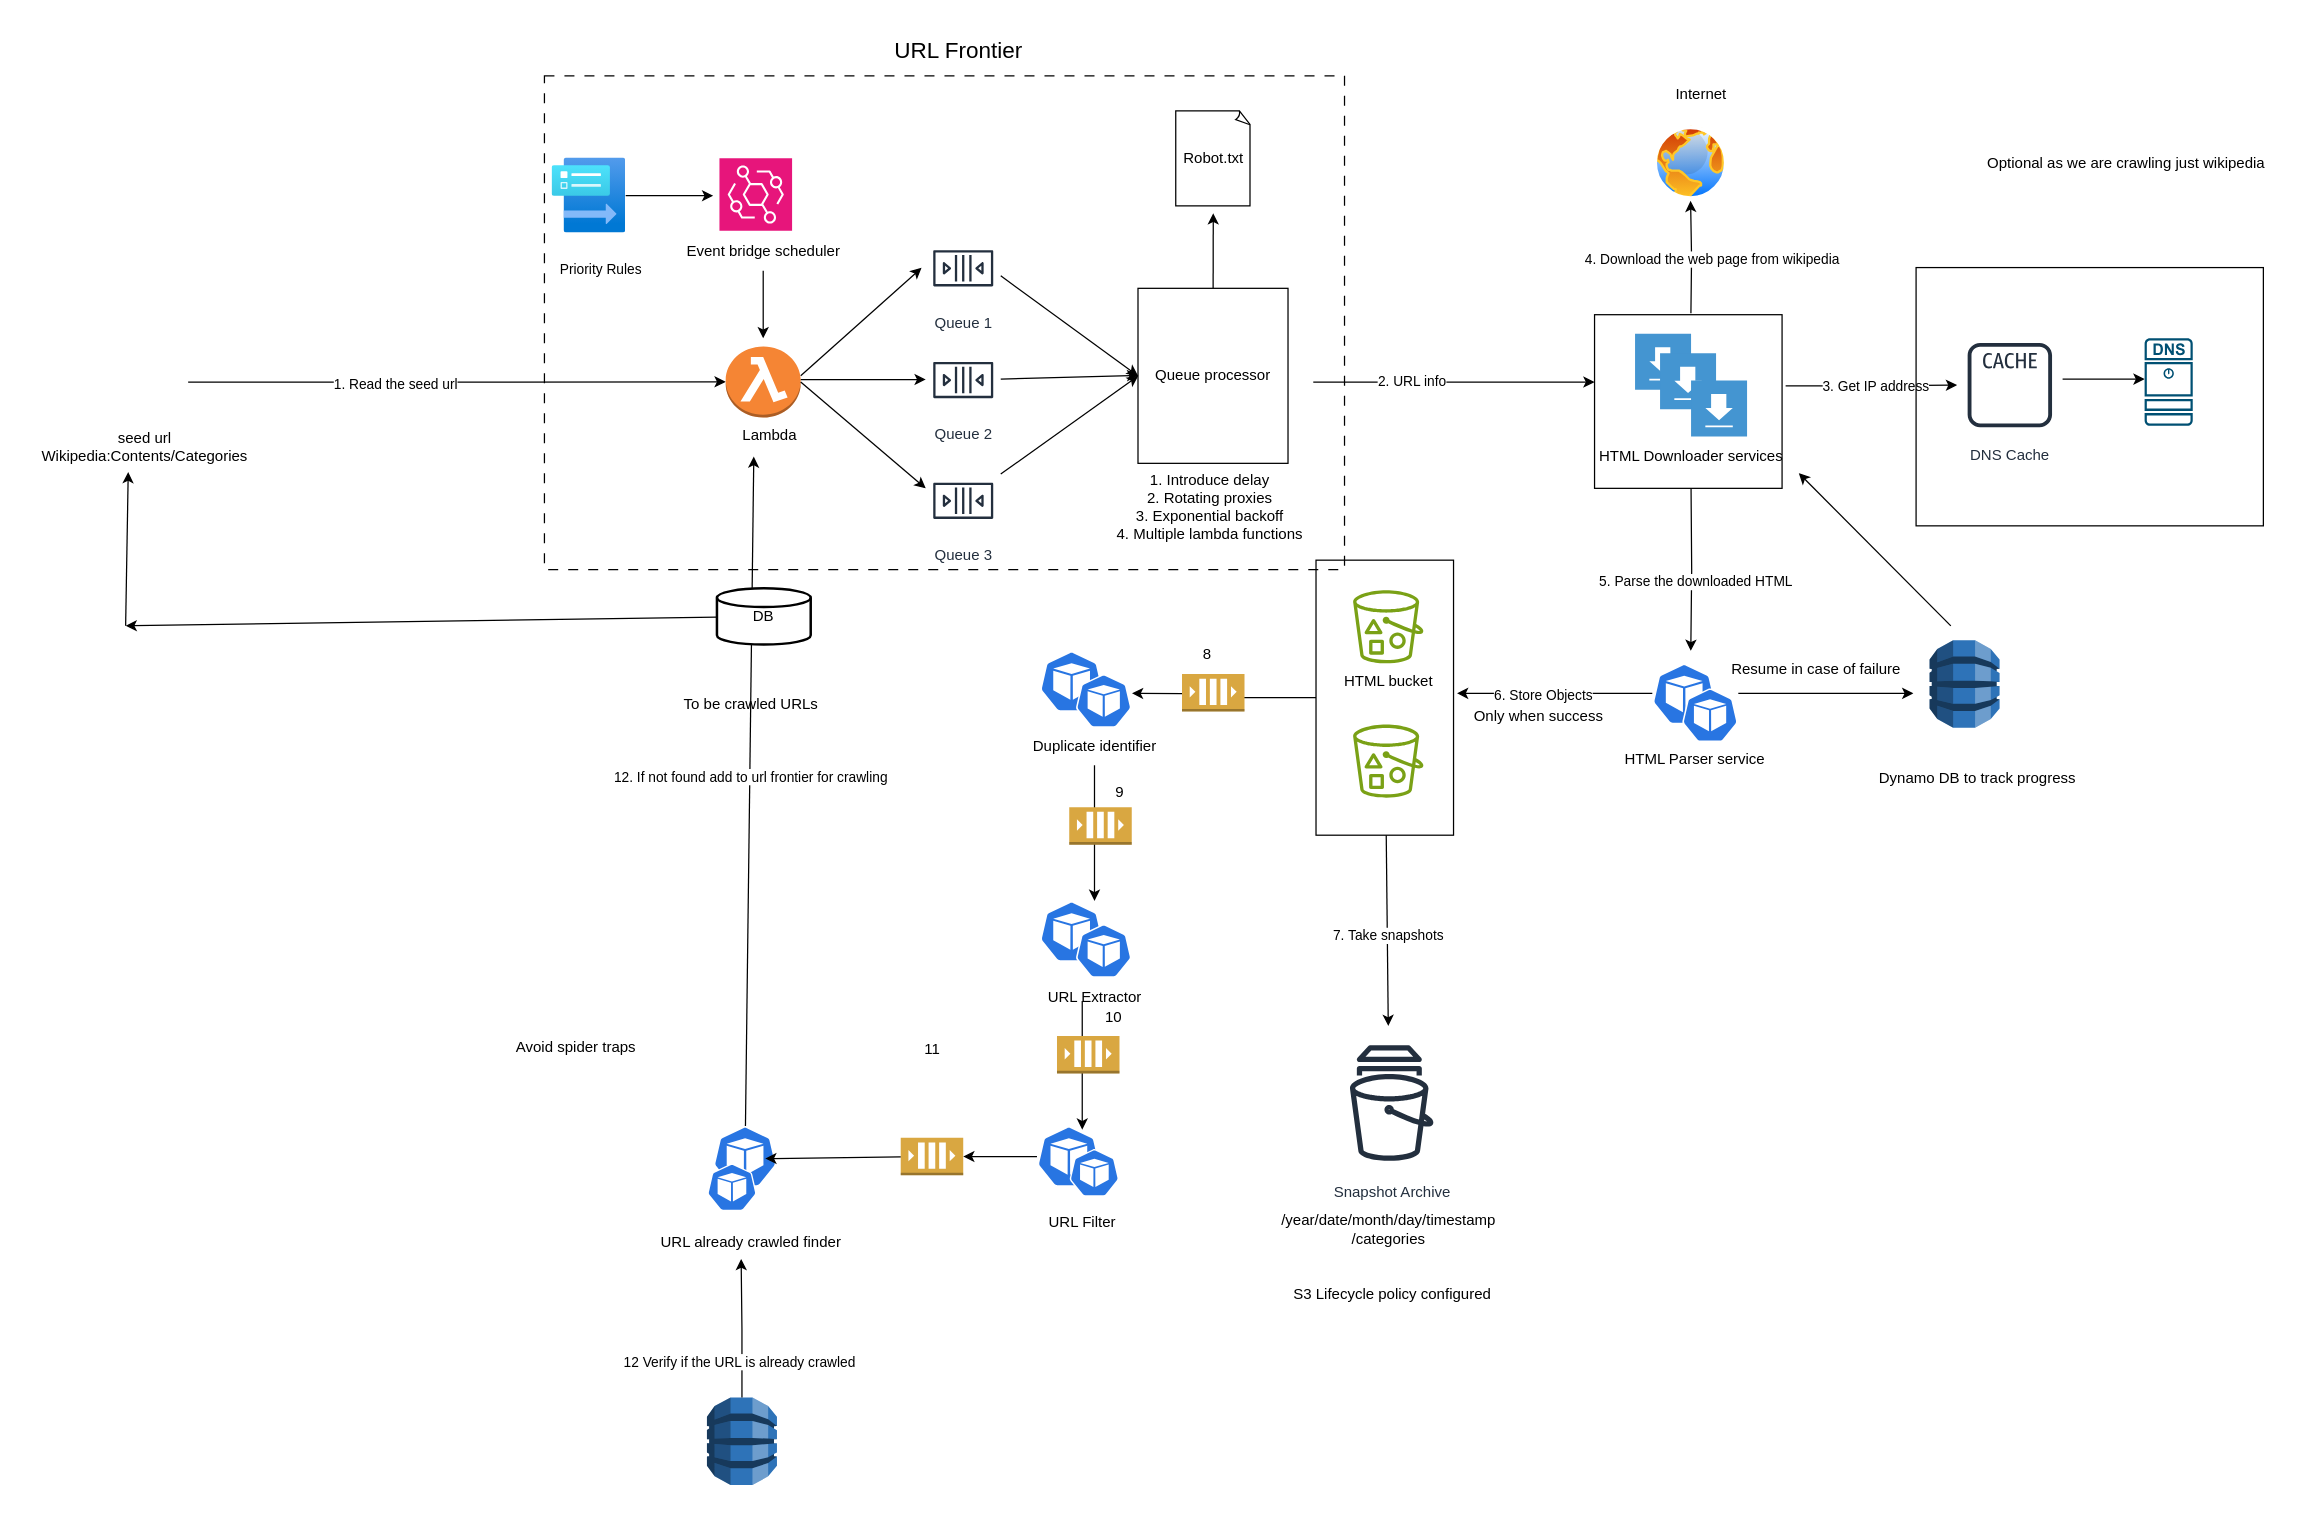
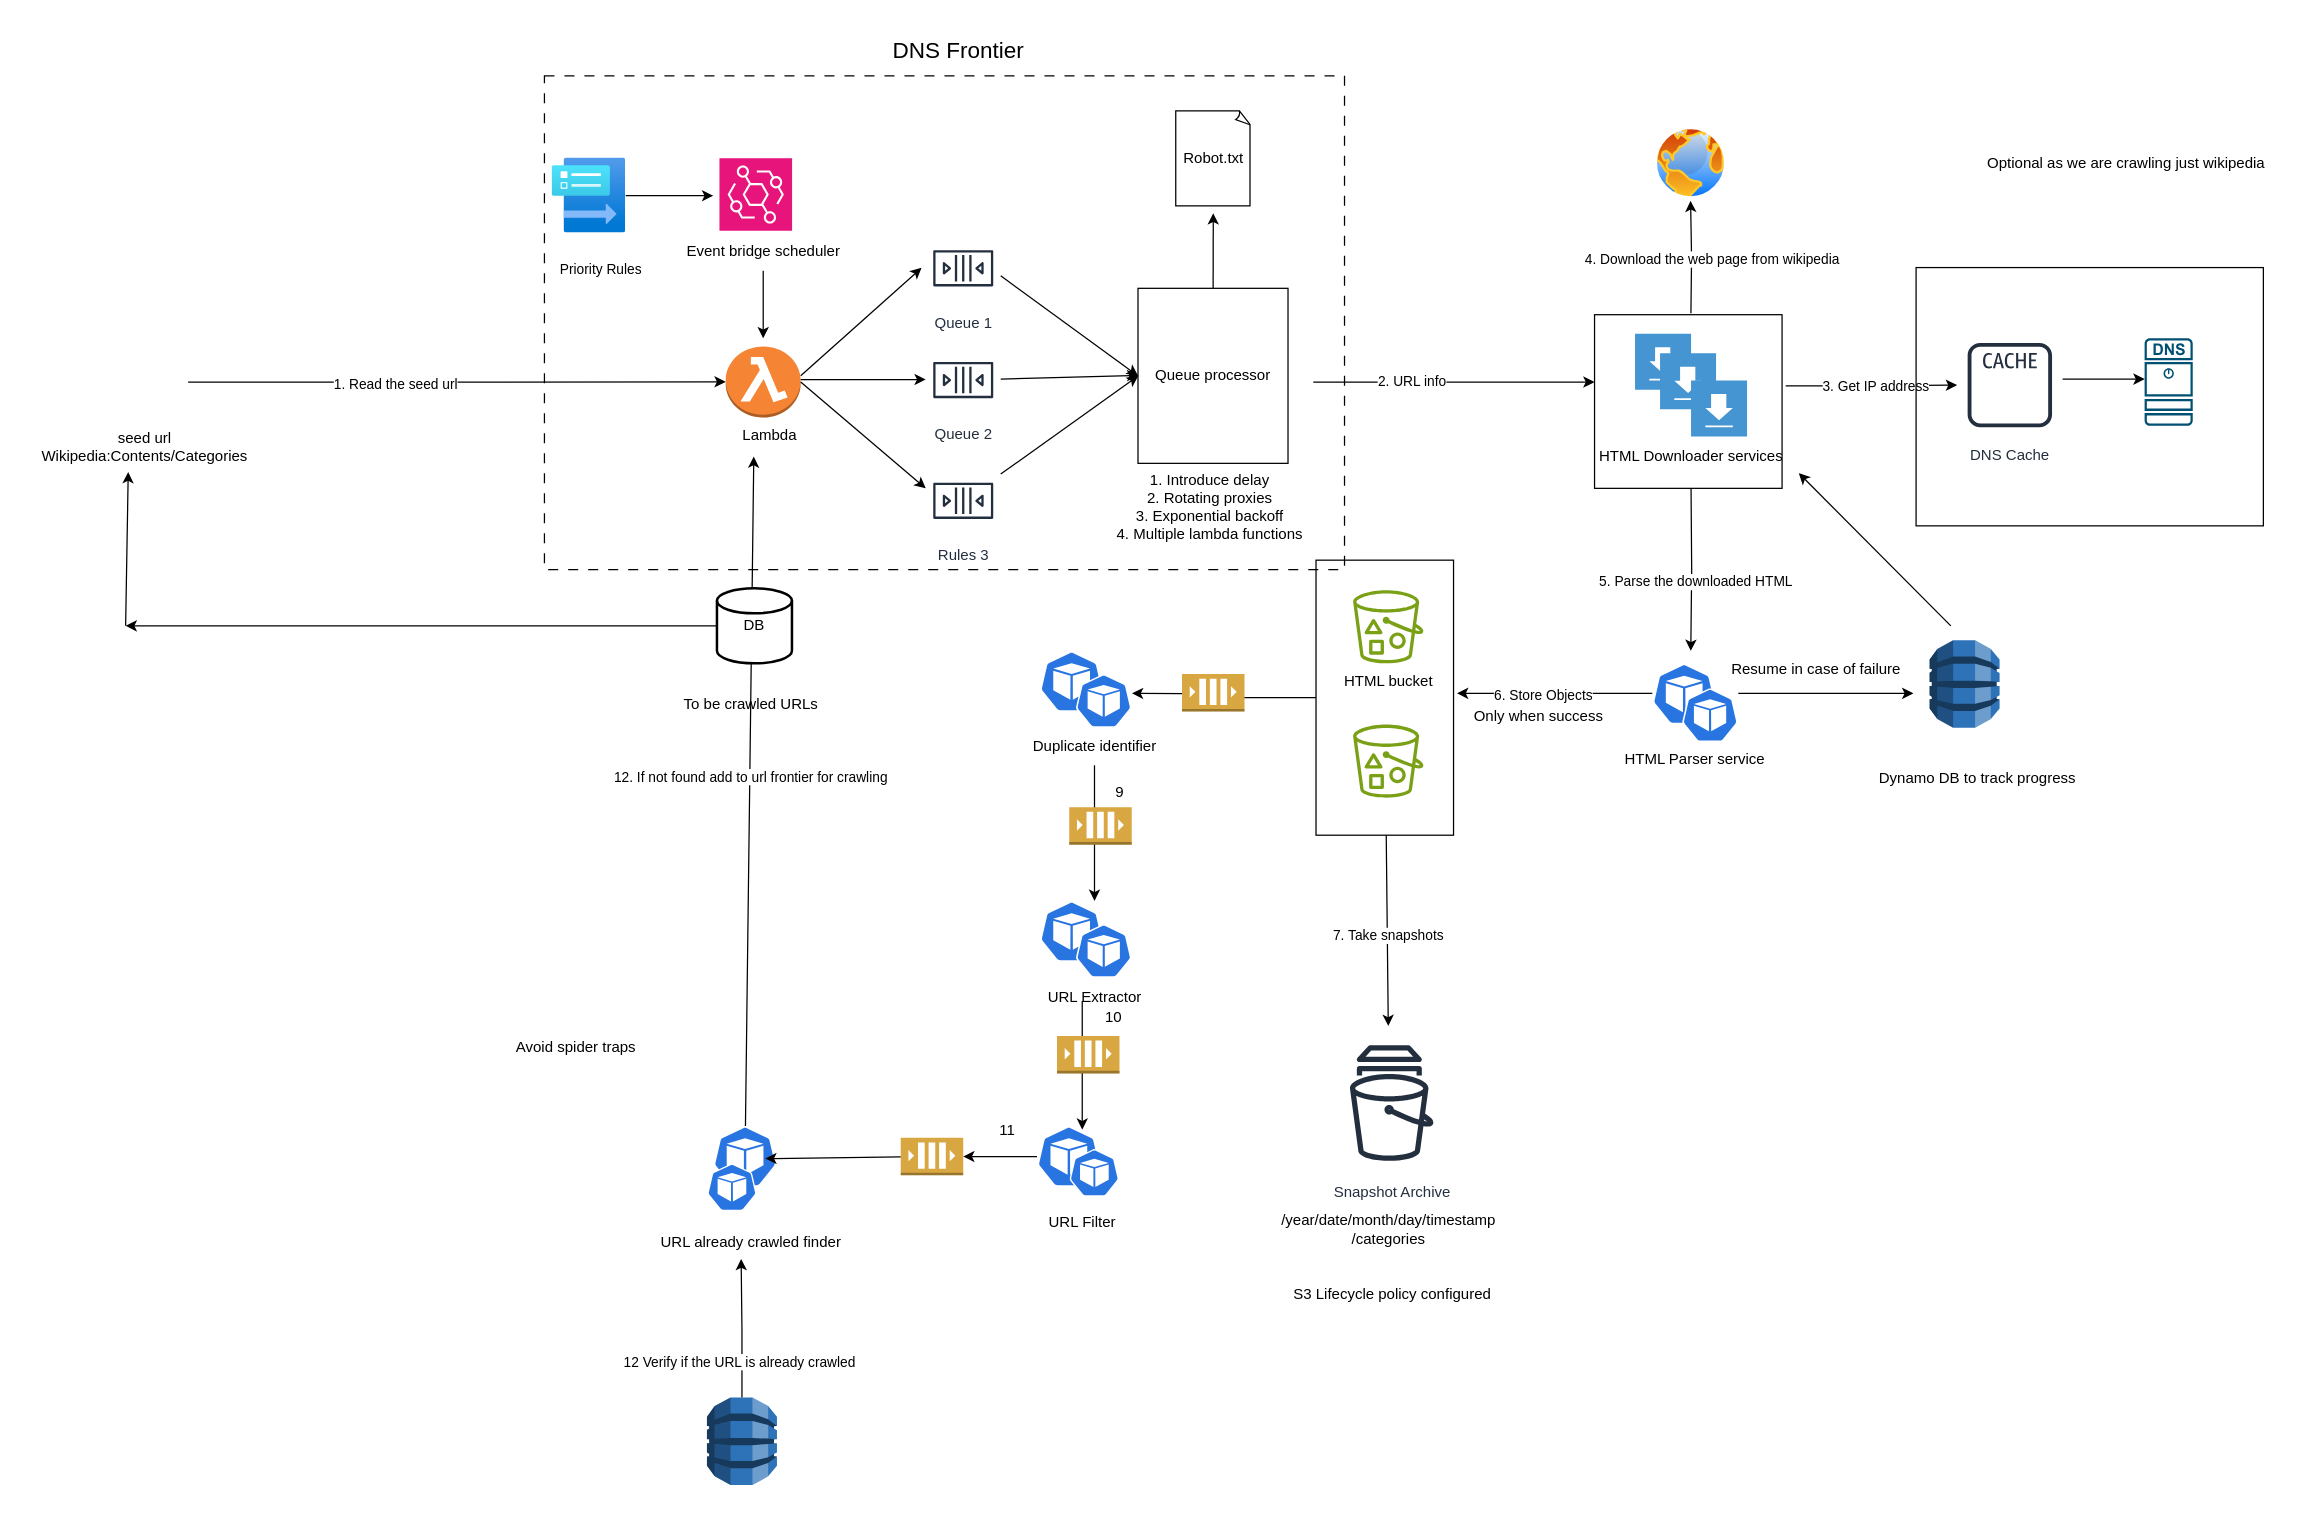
node "URL Frontier": label "URL Frontier" -> "DNS Frontier"
node "Internet": removed
node "Queue 3": label "Queue 3" -> "Rules 3"
node "DB": size 94x56 -> 75x75
node "8": removed
node "11": moved (932, 1049) -> (1007, 1130)
